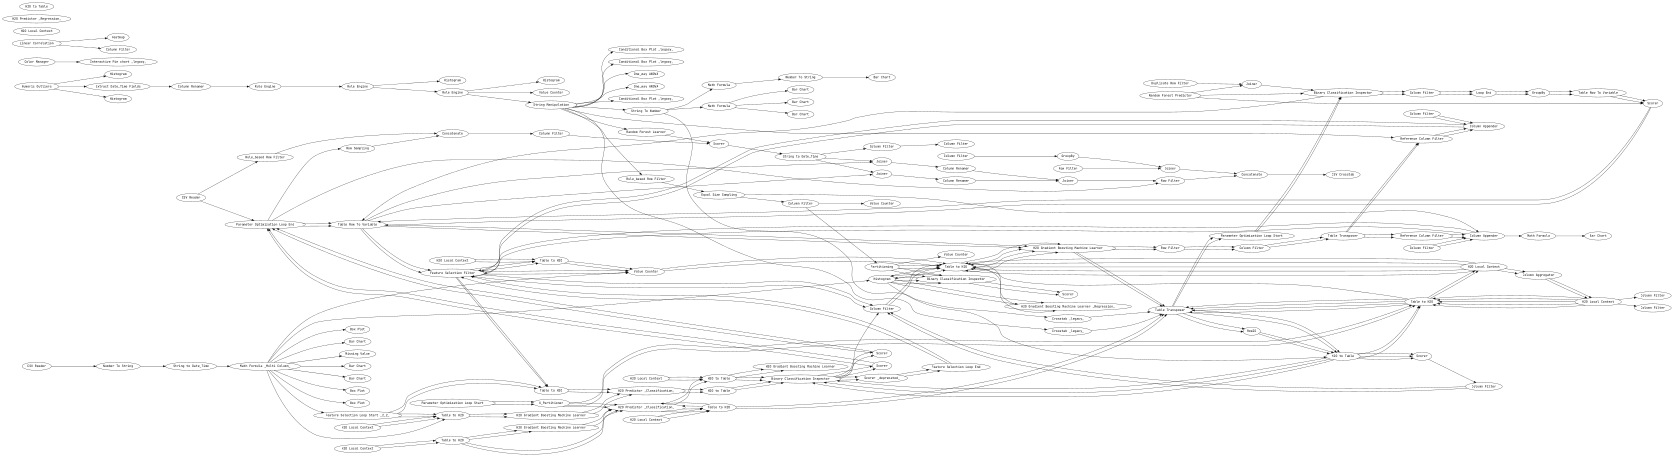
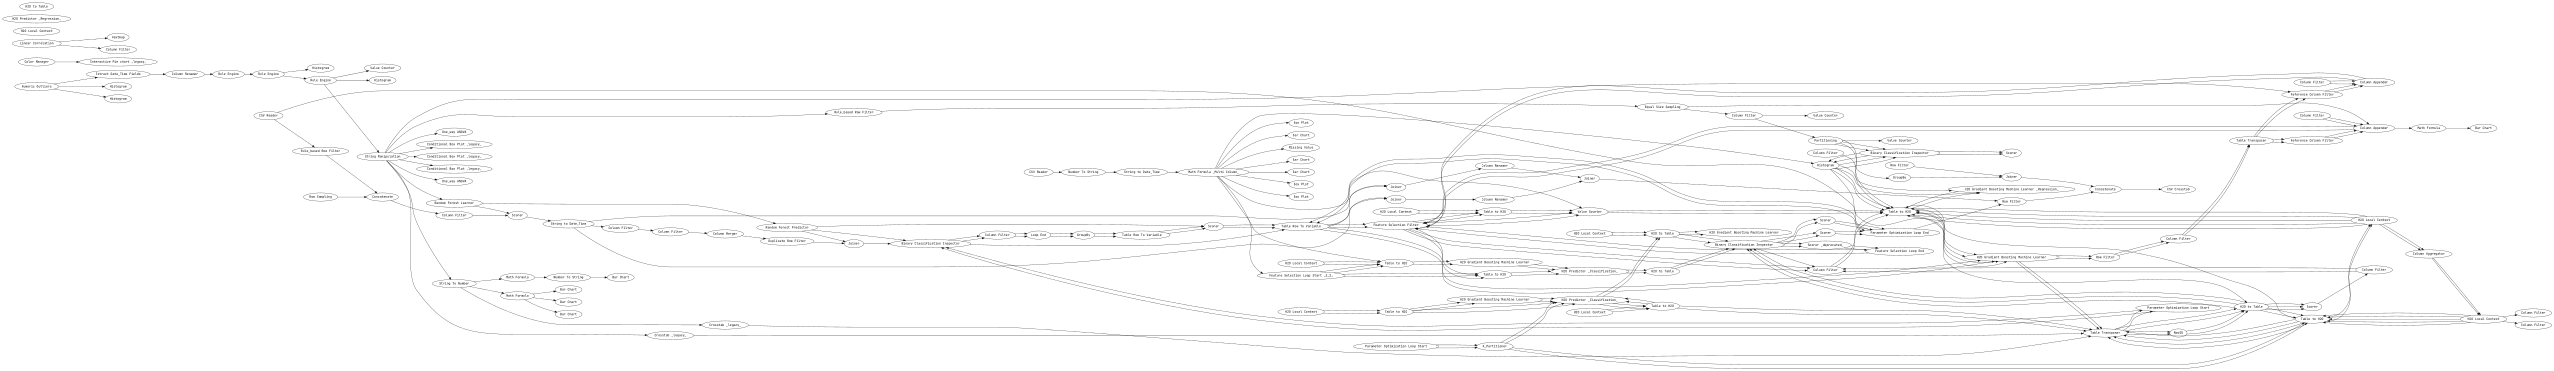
edge "Parameter Optimization Loop End" -> "Row Sampling": removed
edge "Random Forest Learner" -> "Random Forest Predictor": added
node "Column Merger": added
